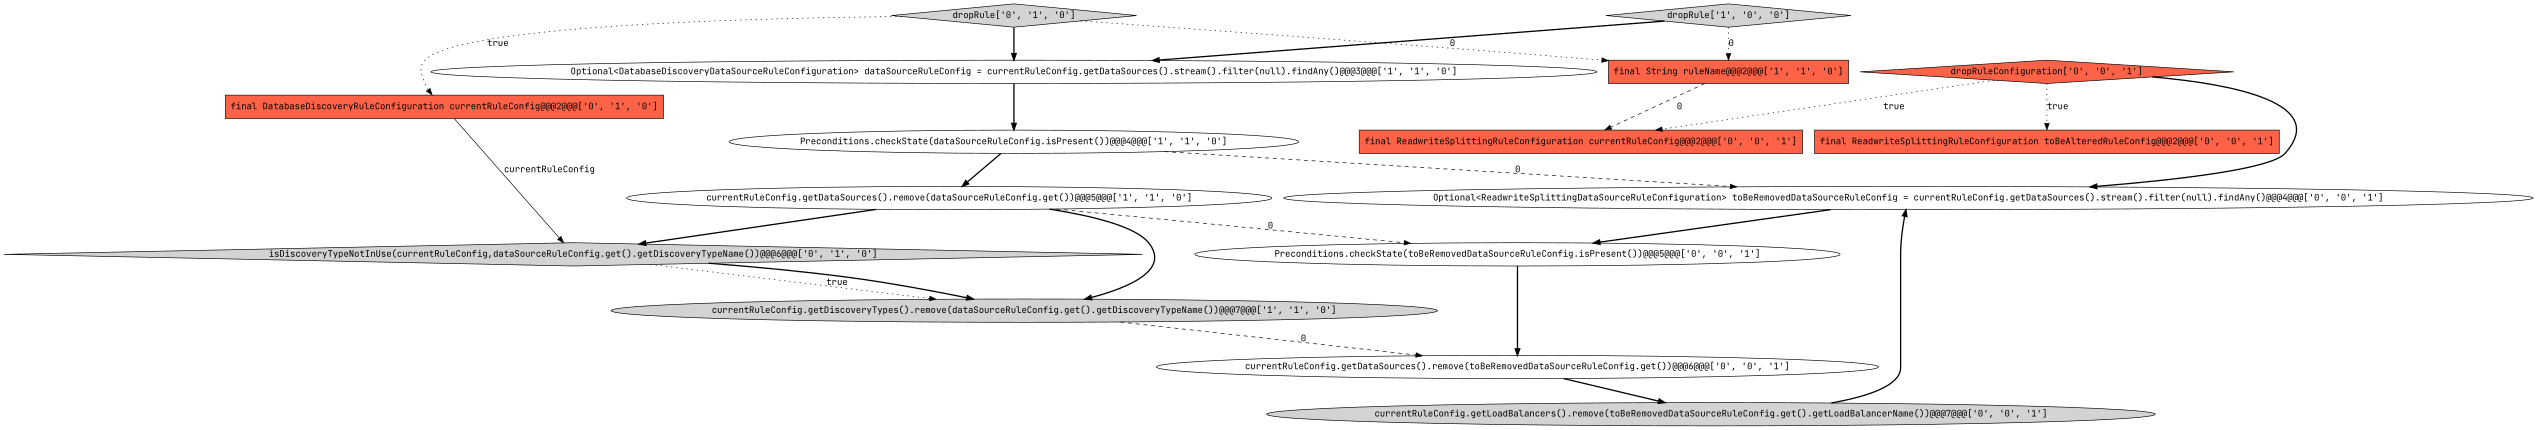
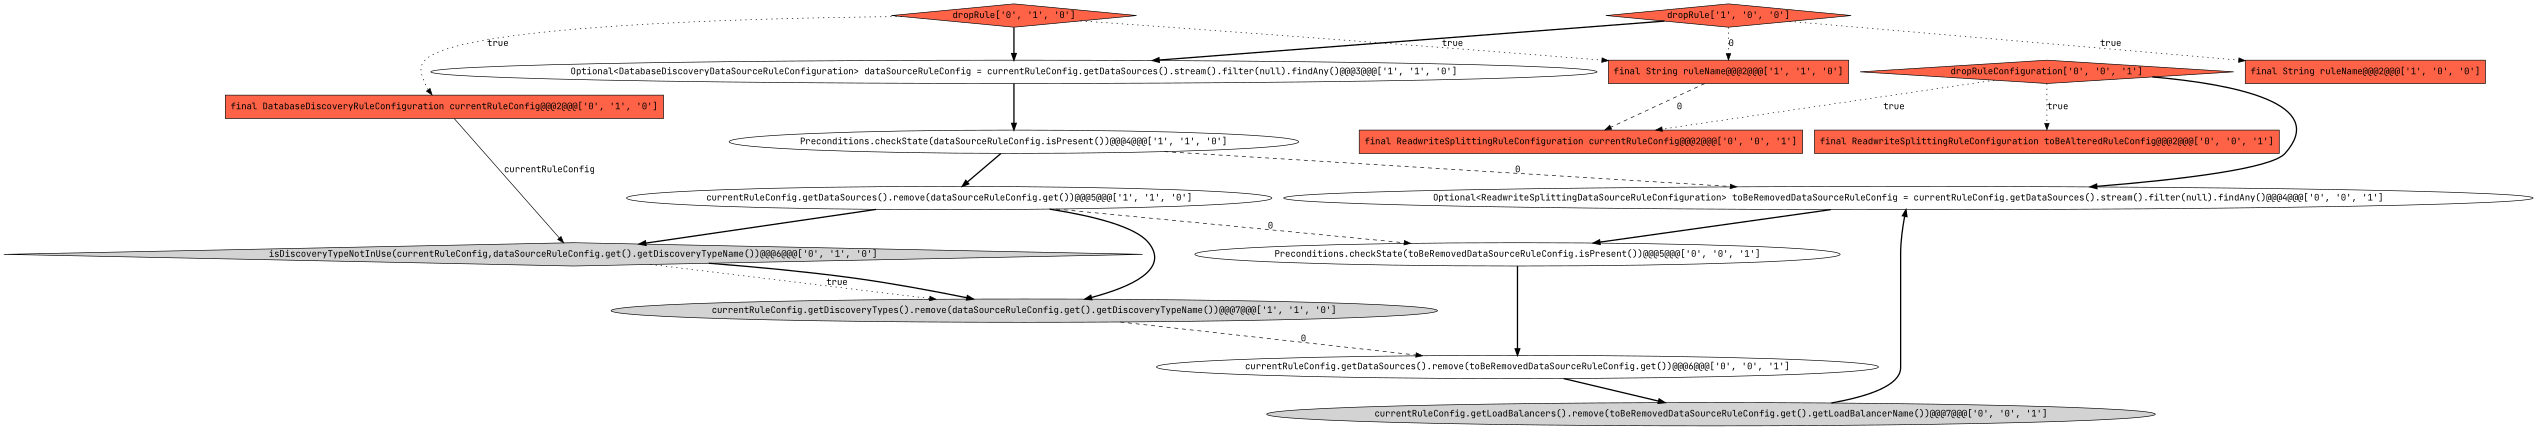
node "dropRule['0', '1', '0']": fillcolor lightgray -> tomato
node "dropRule['1', '0', '0']": fillcolor lightgray -> tomato
edge "dropRule['0', '1', '0']" -> "final String ruleName@@@2@@@['1', '1', '0']": label "0" -> "true"
node "final String ruleName@@@2@@@['1', '0', '0']": added
